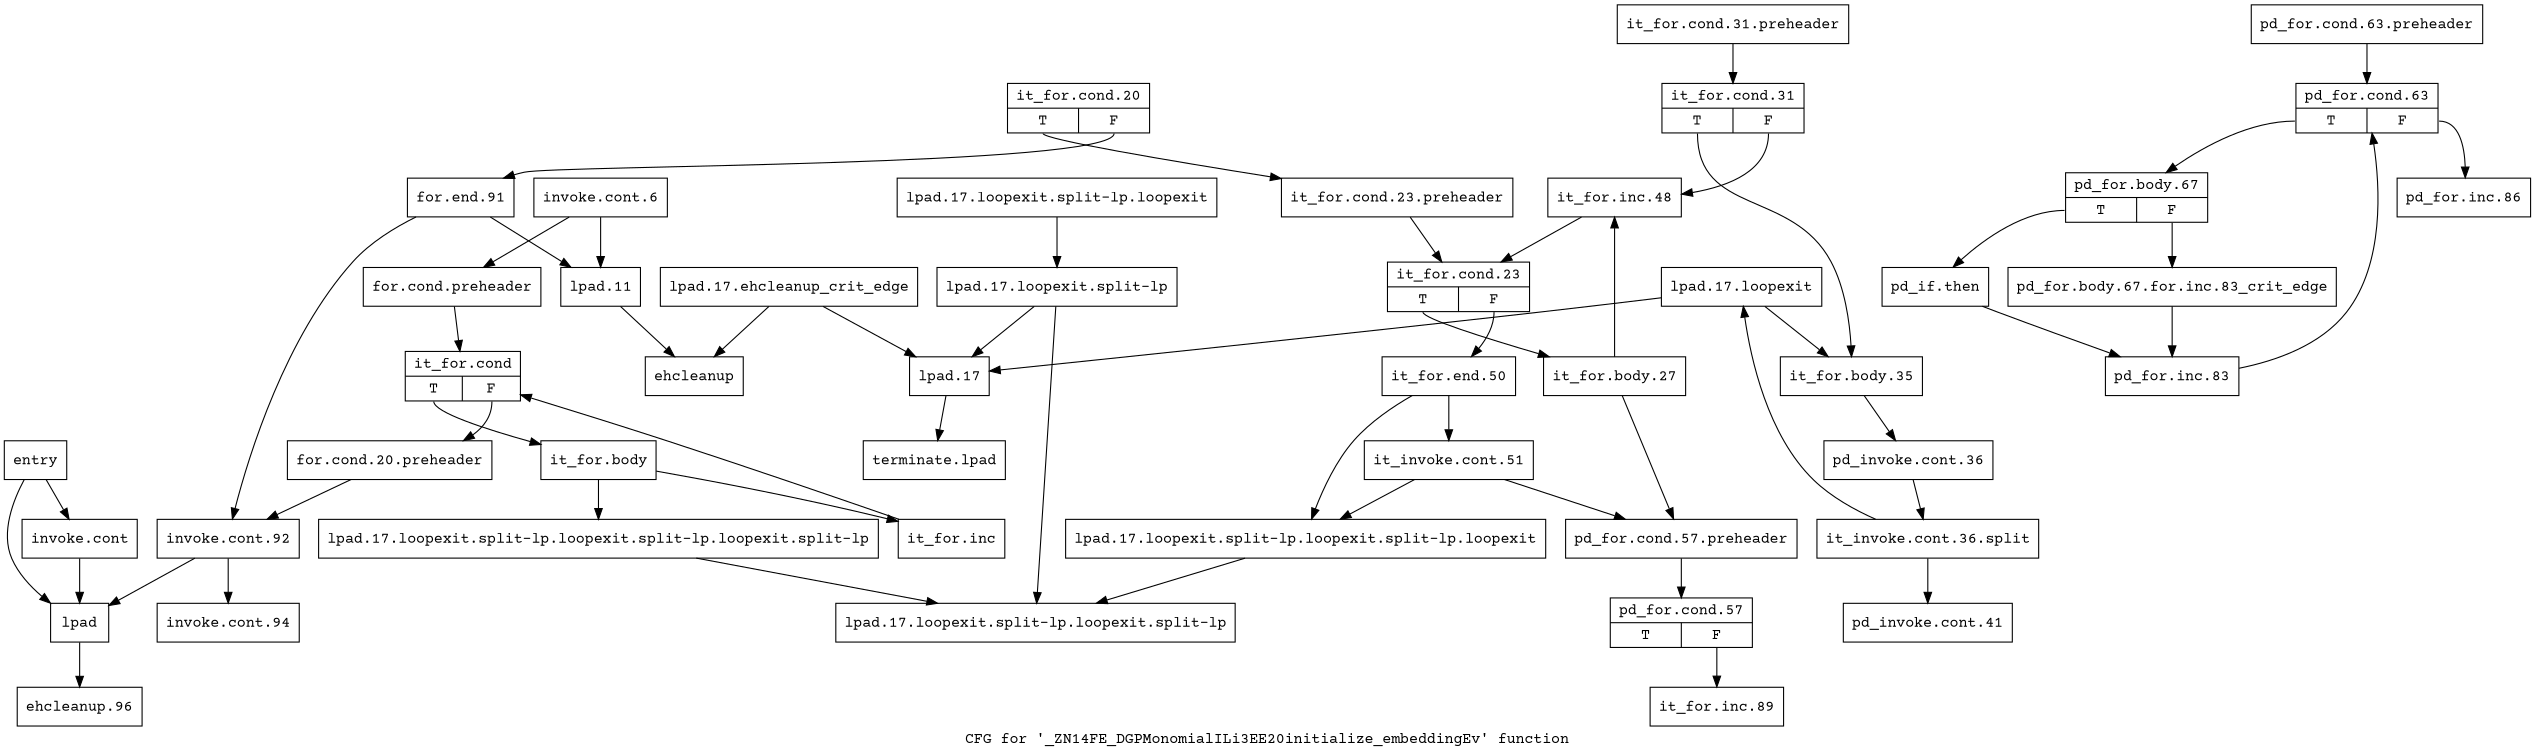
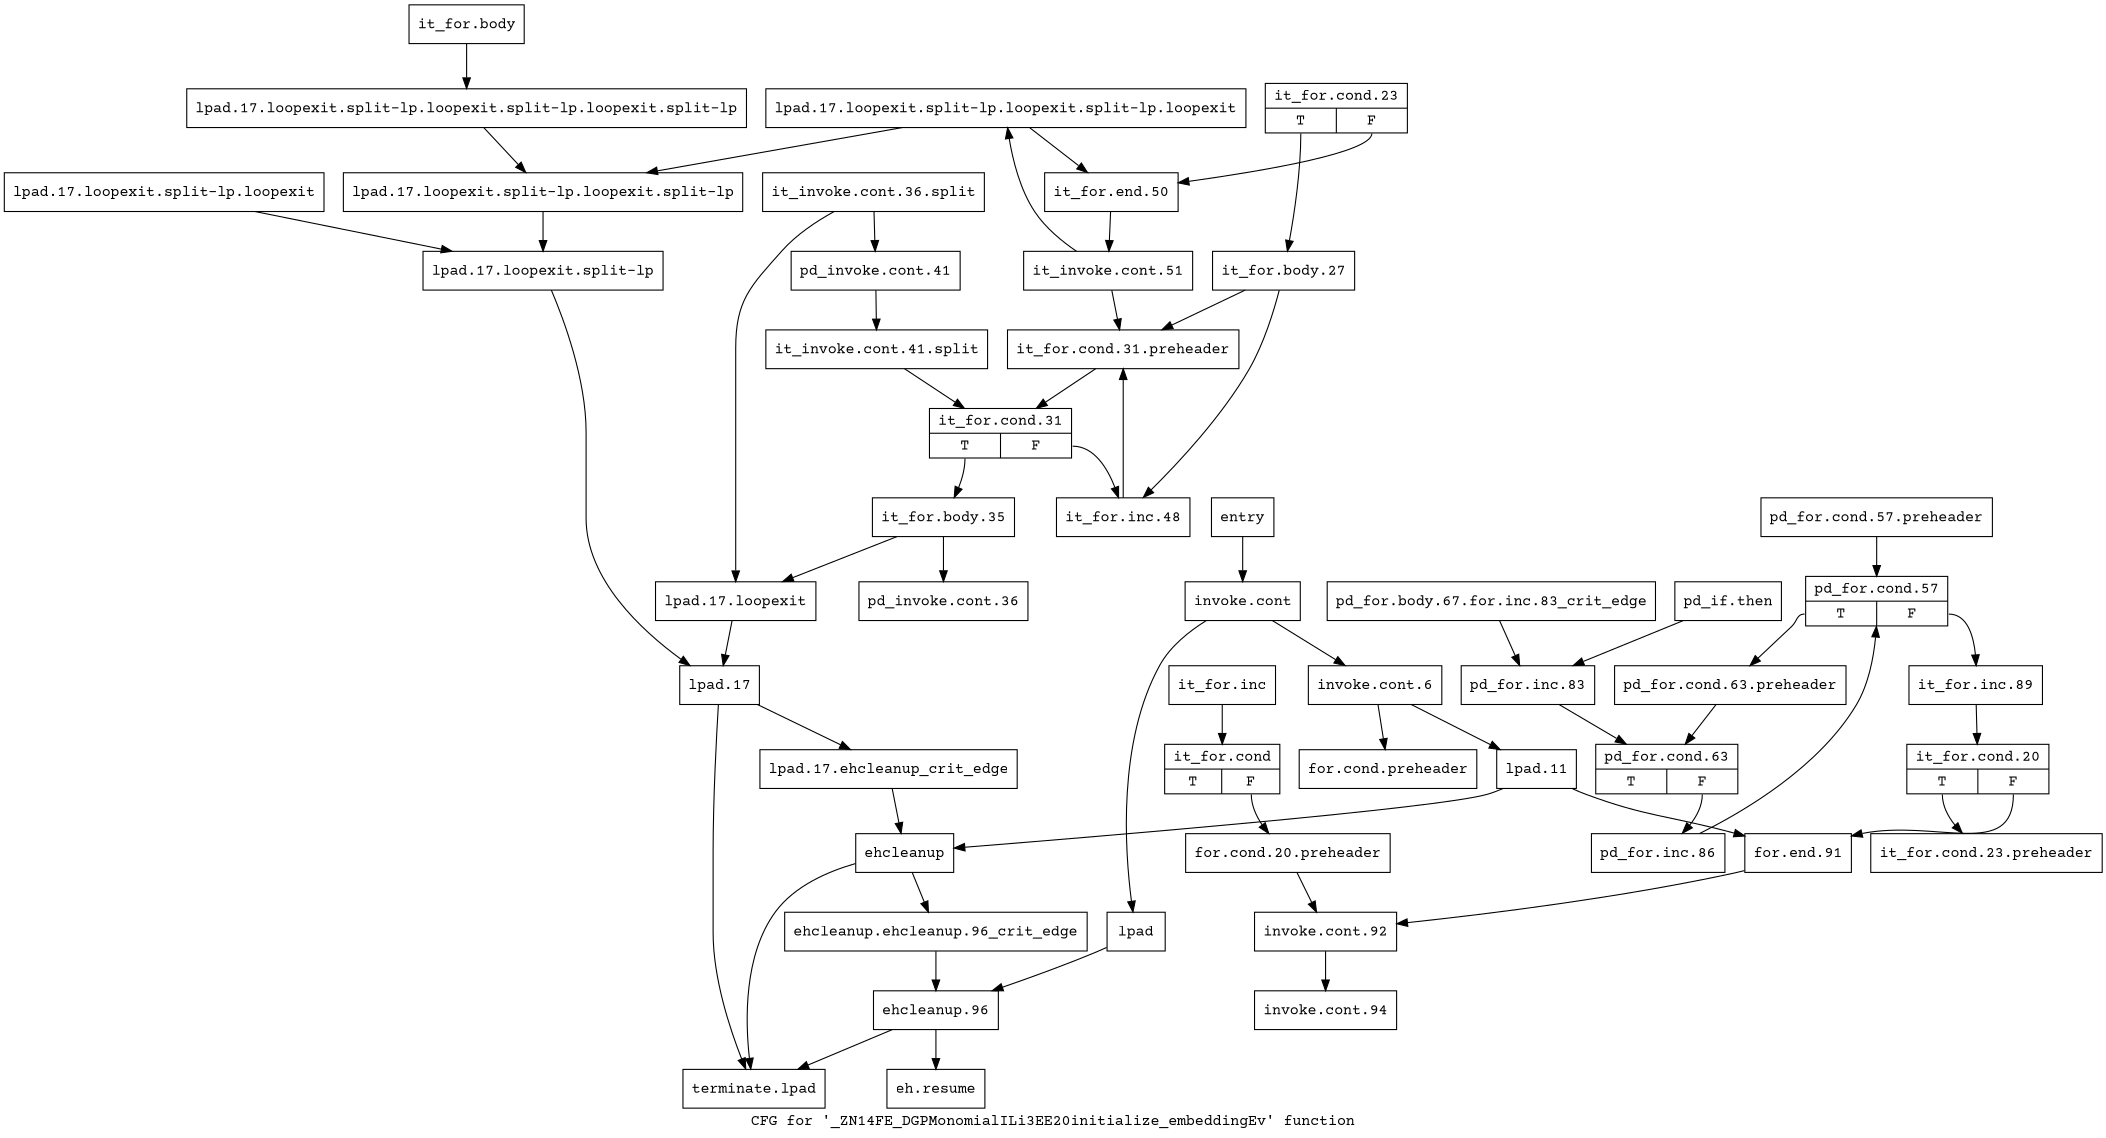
node "pd_for.body.67": removed
edge "it_for.cond.23.preheader" -> "it_for.cond.23": removed
edge "for.end.91" -> "lpad.11": reversed
edge "it_for.inc.48" -> "it_for.cond.23": now "it_for.inc.48" -> "it_for.cond.31.preheader"
edge "for.cond.preheader" -> "it_for.cond": removed
edge "lpad.17.loopexit" -> "it_for.body.35": reversed
edge "lpad.17.ehcleanup_crit_edge" -> "lpad.17": reversed
node "it_invoke.cont.41.split": added
edge "it_for.cond" -> "it_for.body": removed
edge "it_for.end.50" -> "lpad.17.loopexit.split-lp.loopexit.split-lp.loopexit": reversed
edge "lpad.17.loopexit.split-lp" -> "lpad.17.loopexit.split-lp.loopexit.split-lp": reversed
edge "it_for.body.27" -> "pd_for.cond.57.preheader": now "it_for.body.27" -> "it_for.cond.31.preheader"
edge "it_for.body" -> "it_for.inc": removed
edge "pd_invoke.cont.36" -> "it_invoke.cont.36.split": removed
edge "it_invoke.cont.51" -> "pd_for.cond.57.preheader": now "it_invoke.cont.51" -> "it_for.cond.31.preheader"
edge "entry" -> "lpad": removed
edge "invoke.cont.92" -> "lpad": removed
edge "pd_for.cond.57" -> "pd_for.cond.63.preheader": added
edge "invoke.cont" -> "invoke.cont.6": added
edge "it_for.inc.89" -> "it_for.cond.20": added
edge "pd_for.inc.86" -> "pd_for.cond.57": added
node "ehcleanup.ehcleanup.96_crit_edge": added
edge "ehcleanup" -> "terminate.lpad": added
edge "ehcleanup.96" -> "terminate.lpad": added
node "eh.resume": added
